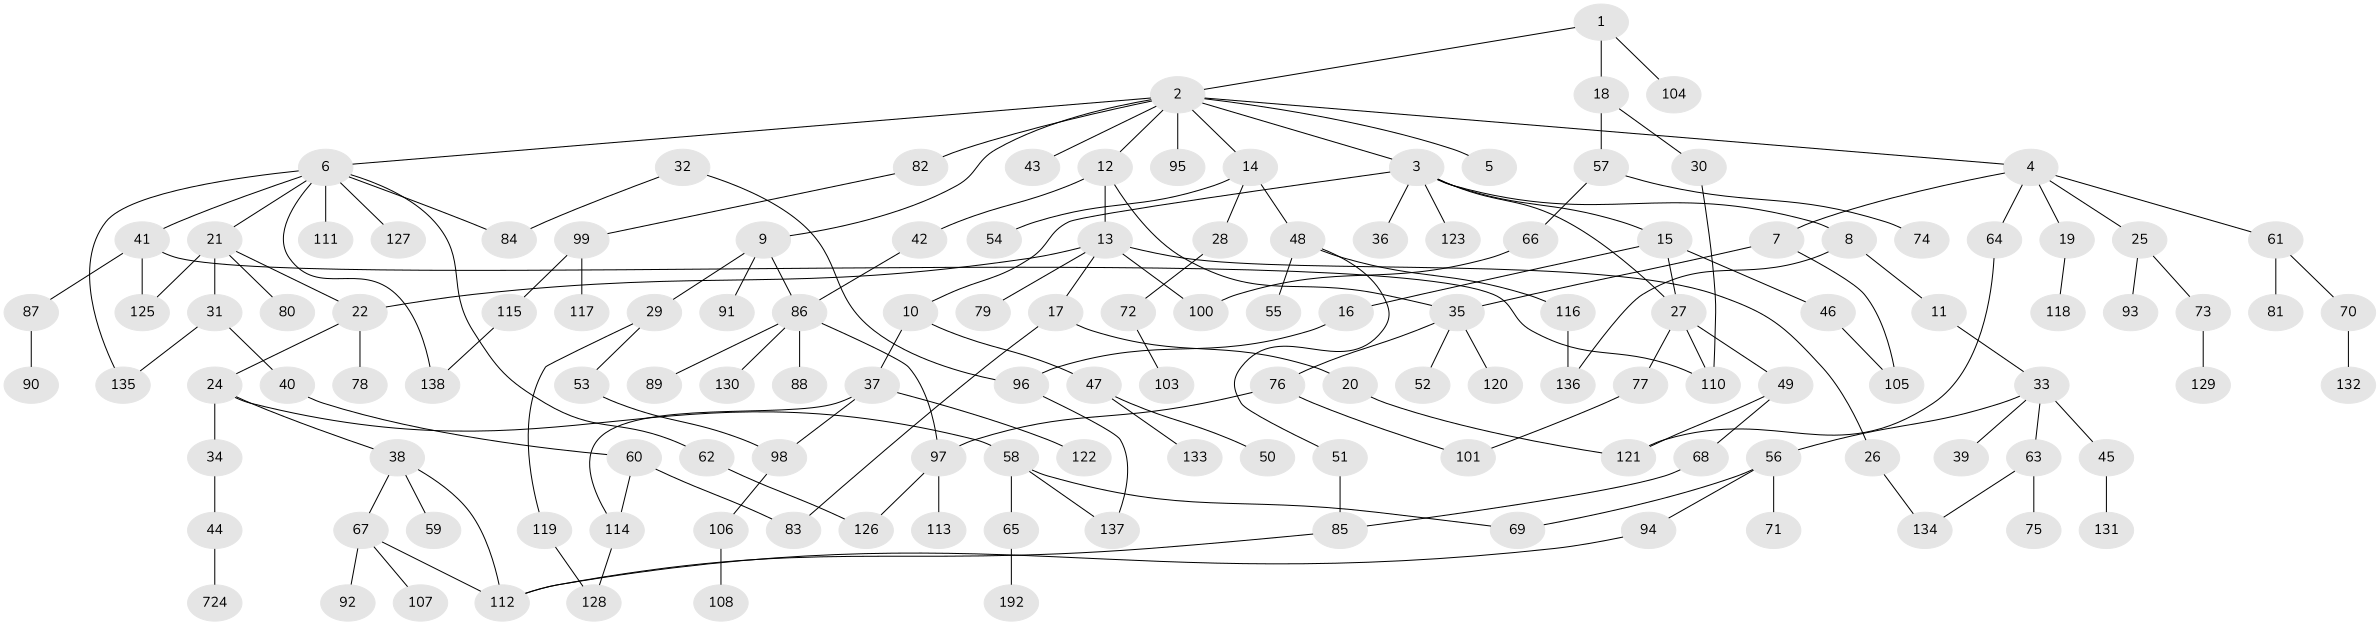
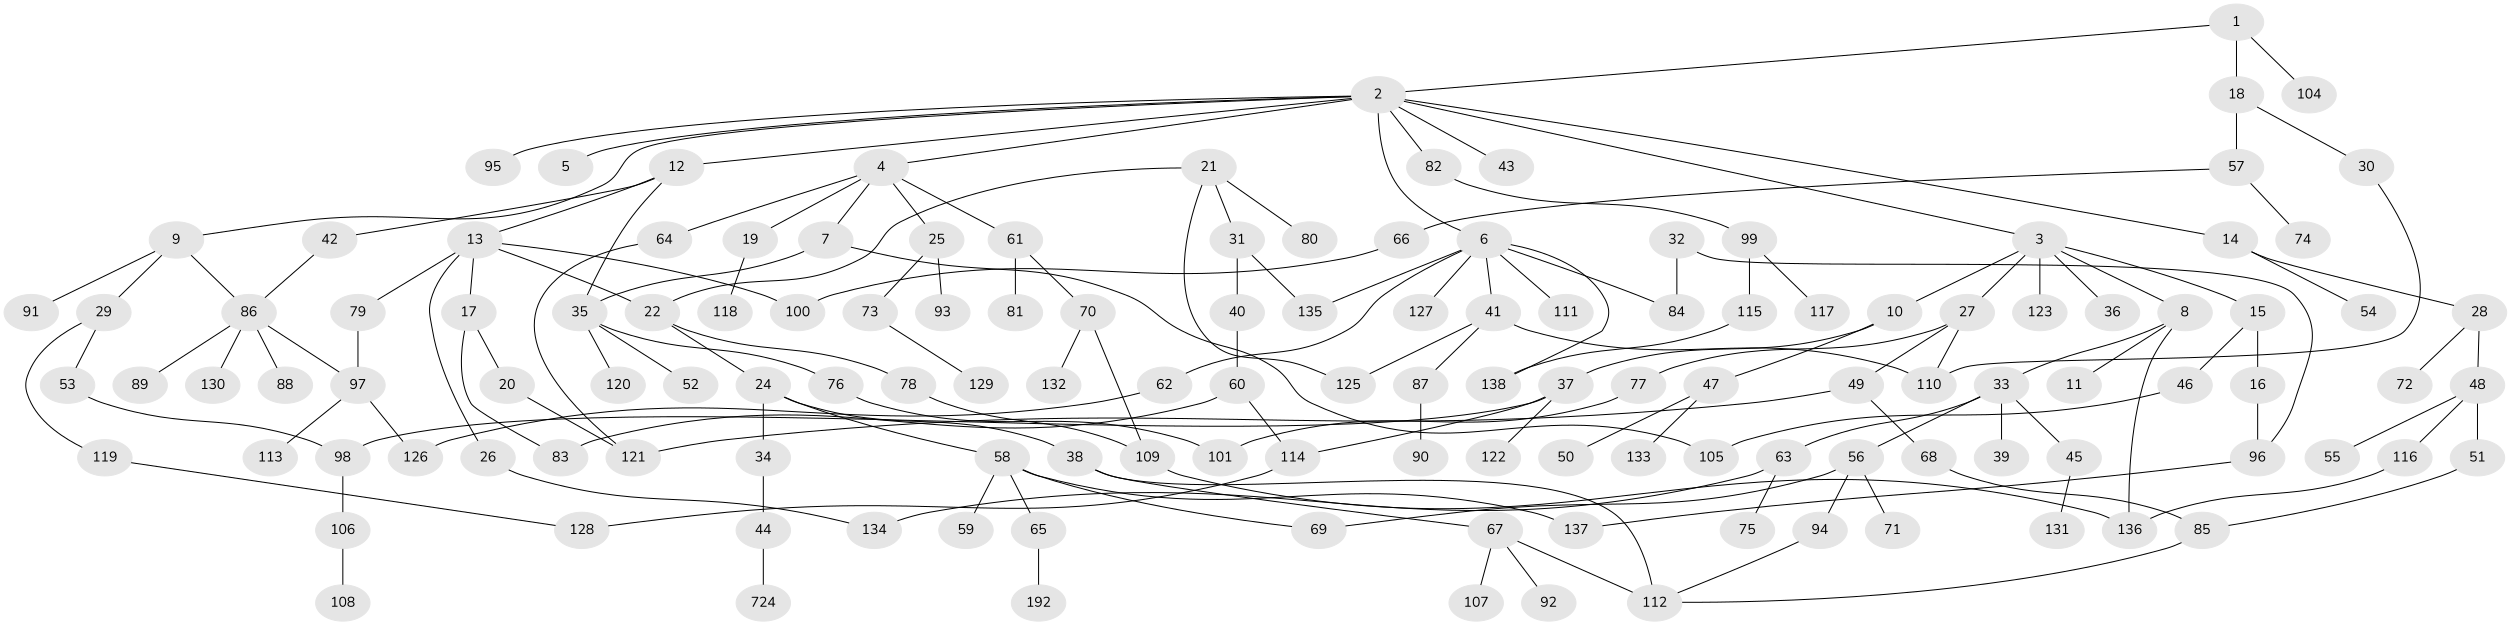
edge "6" -- "21": removed
edge "14" -- "48": now "28" -- "48"
edge "15" -- "27": removed
edge "11" -- "33": now "8" -- "33"
node "103": removed
edge "76" -- "97": now "79" -- "97"
node "109": added
edge "38" -- "59": now "58" -- "59"
